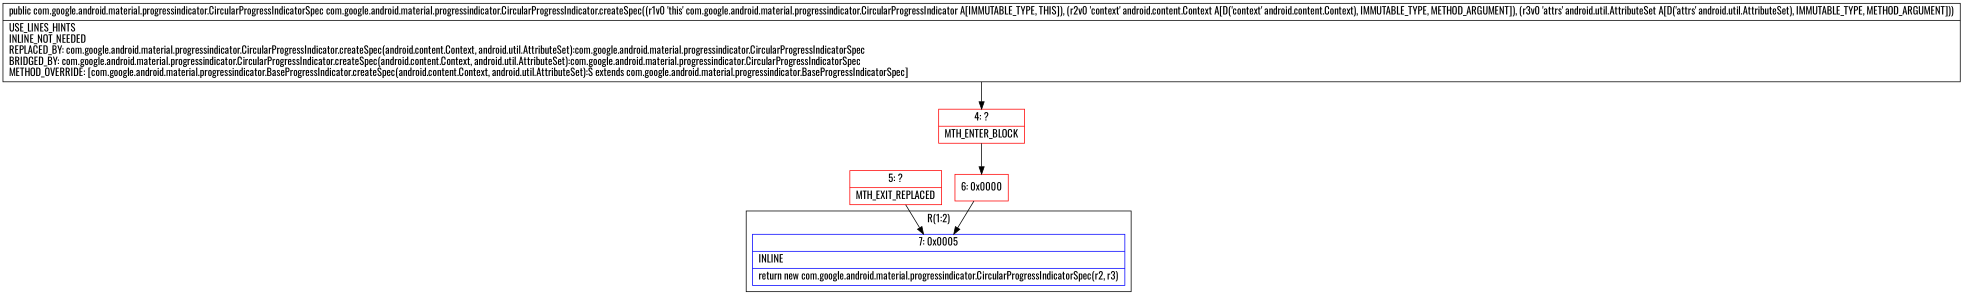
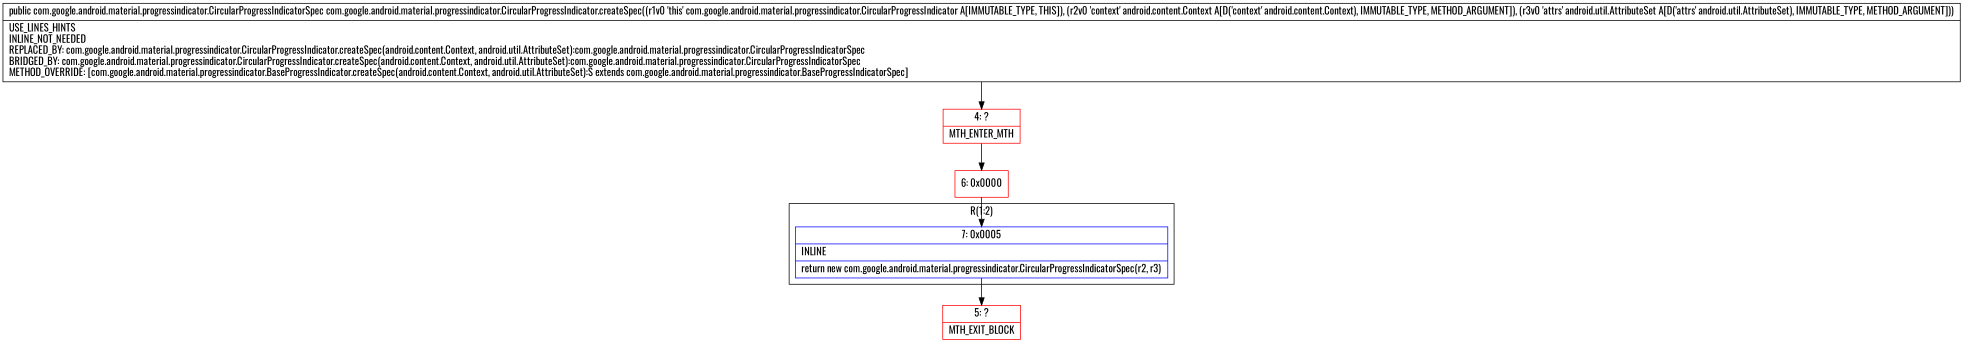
node "4: ?": text "MTH_ENTER_BLOCK" -> "MTH_ENTER_MTH"
node "5: ?": text "MTH_EXIT_REPLACED" -> "MTH_EXIT_BLOCK"
edge "5: ?" -> "7: 0x0005": reversed
